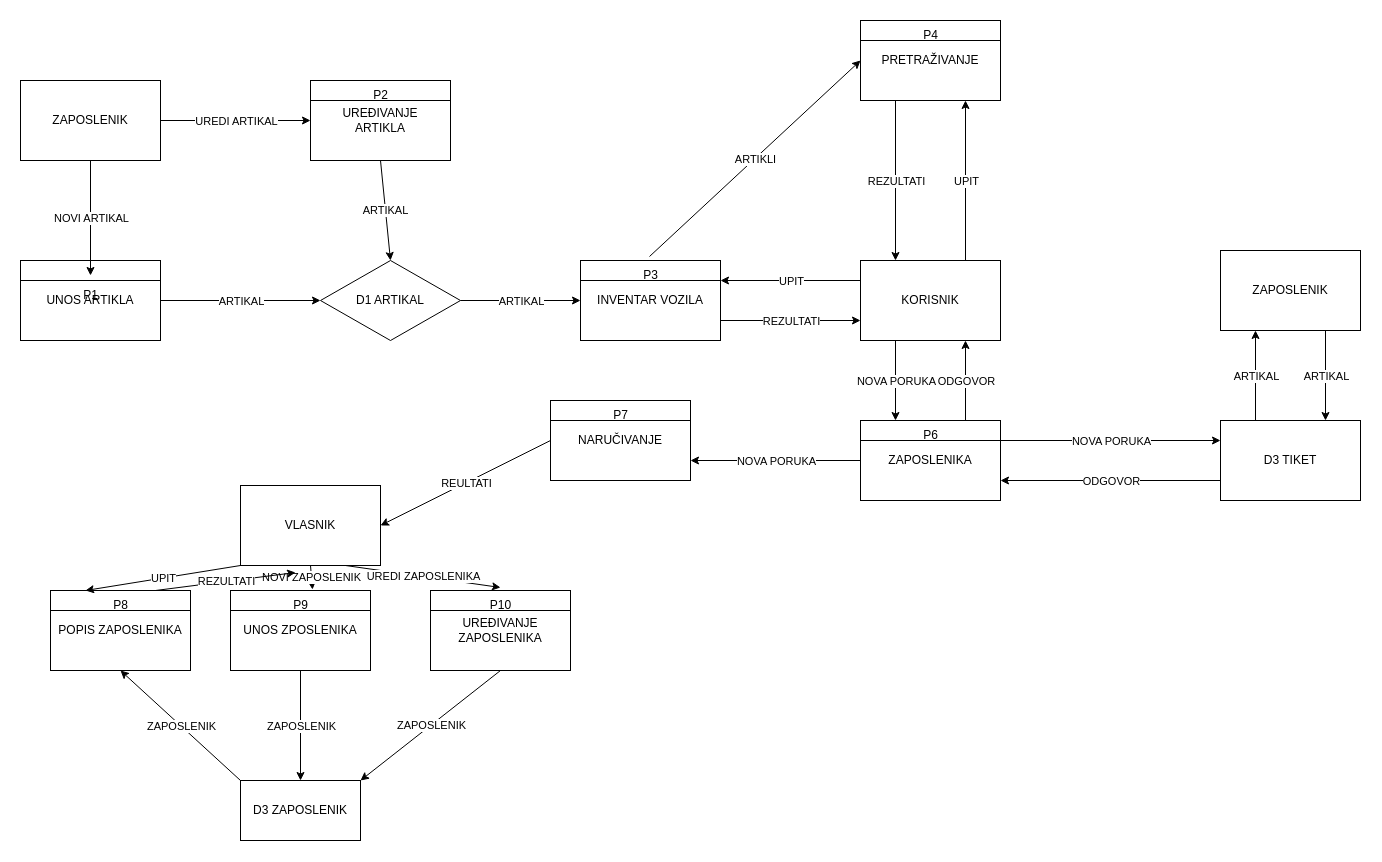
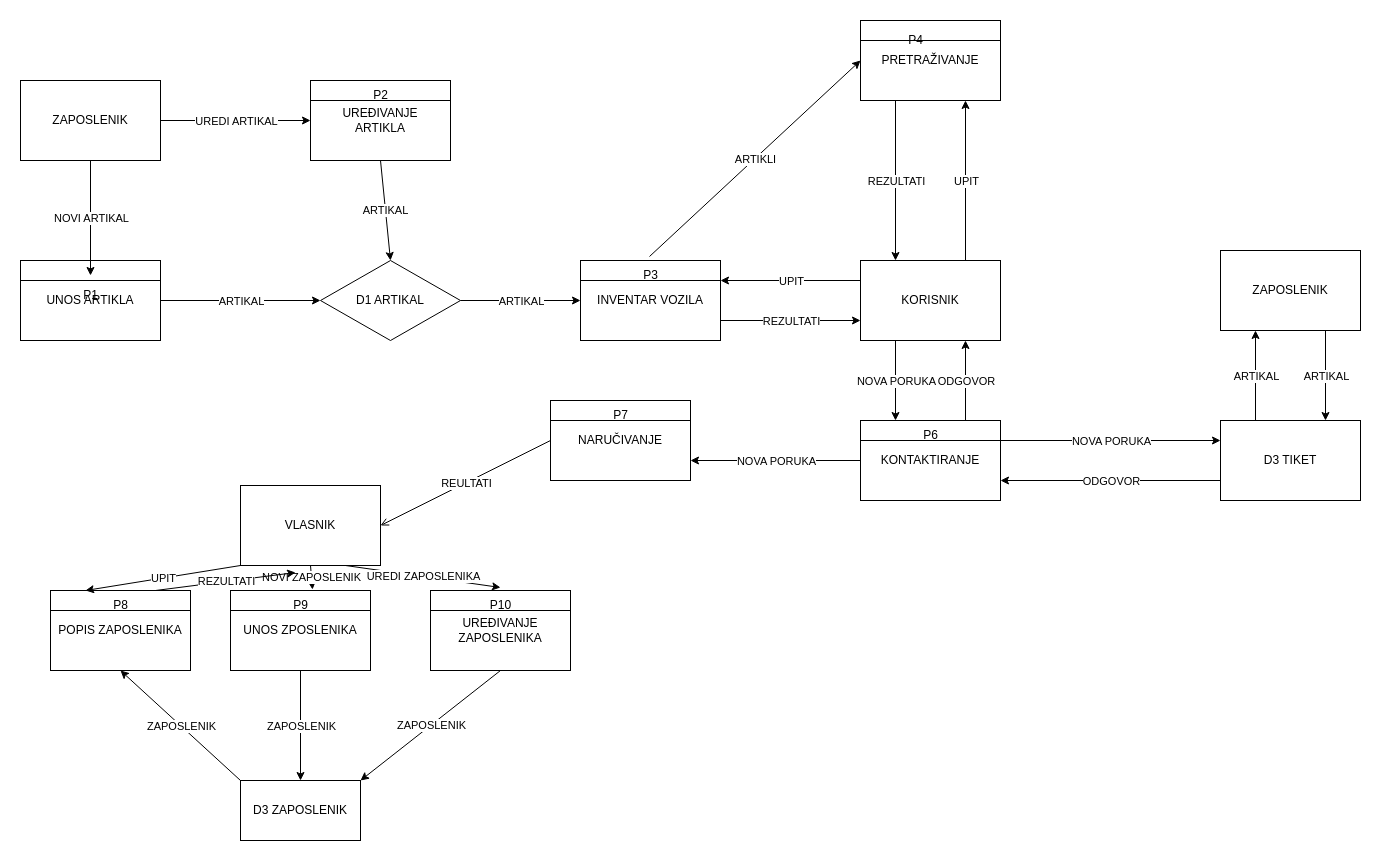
node "P4": moved (931, 36) -> (916, 41)
node "ZAPOSLENIKA": label "ZAPOSLENIKA" -> "KONTAKTIRANJE"
edge "NARUČIVANJE" -> "VLASNIK": arrowhead classic -> open
